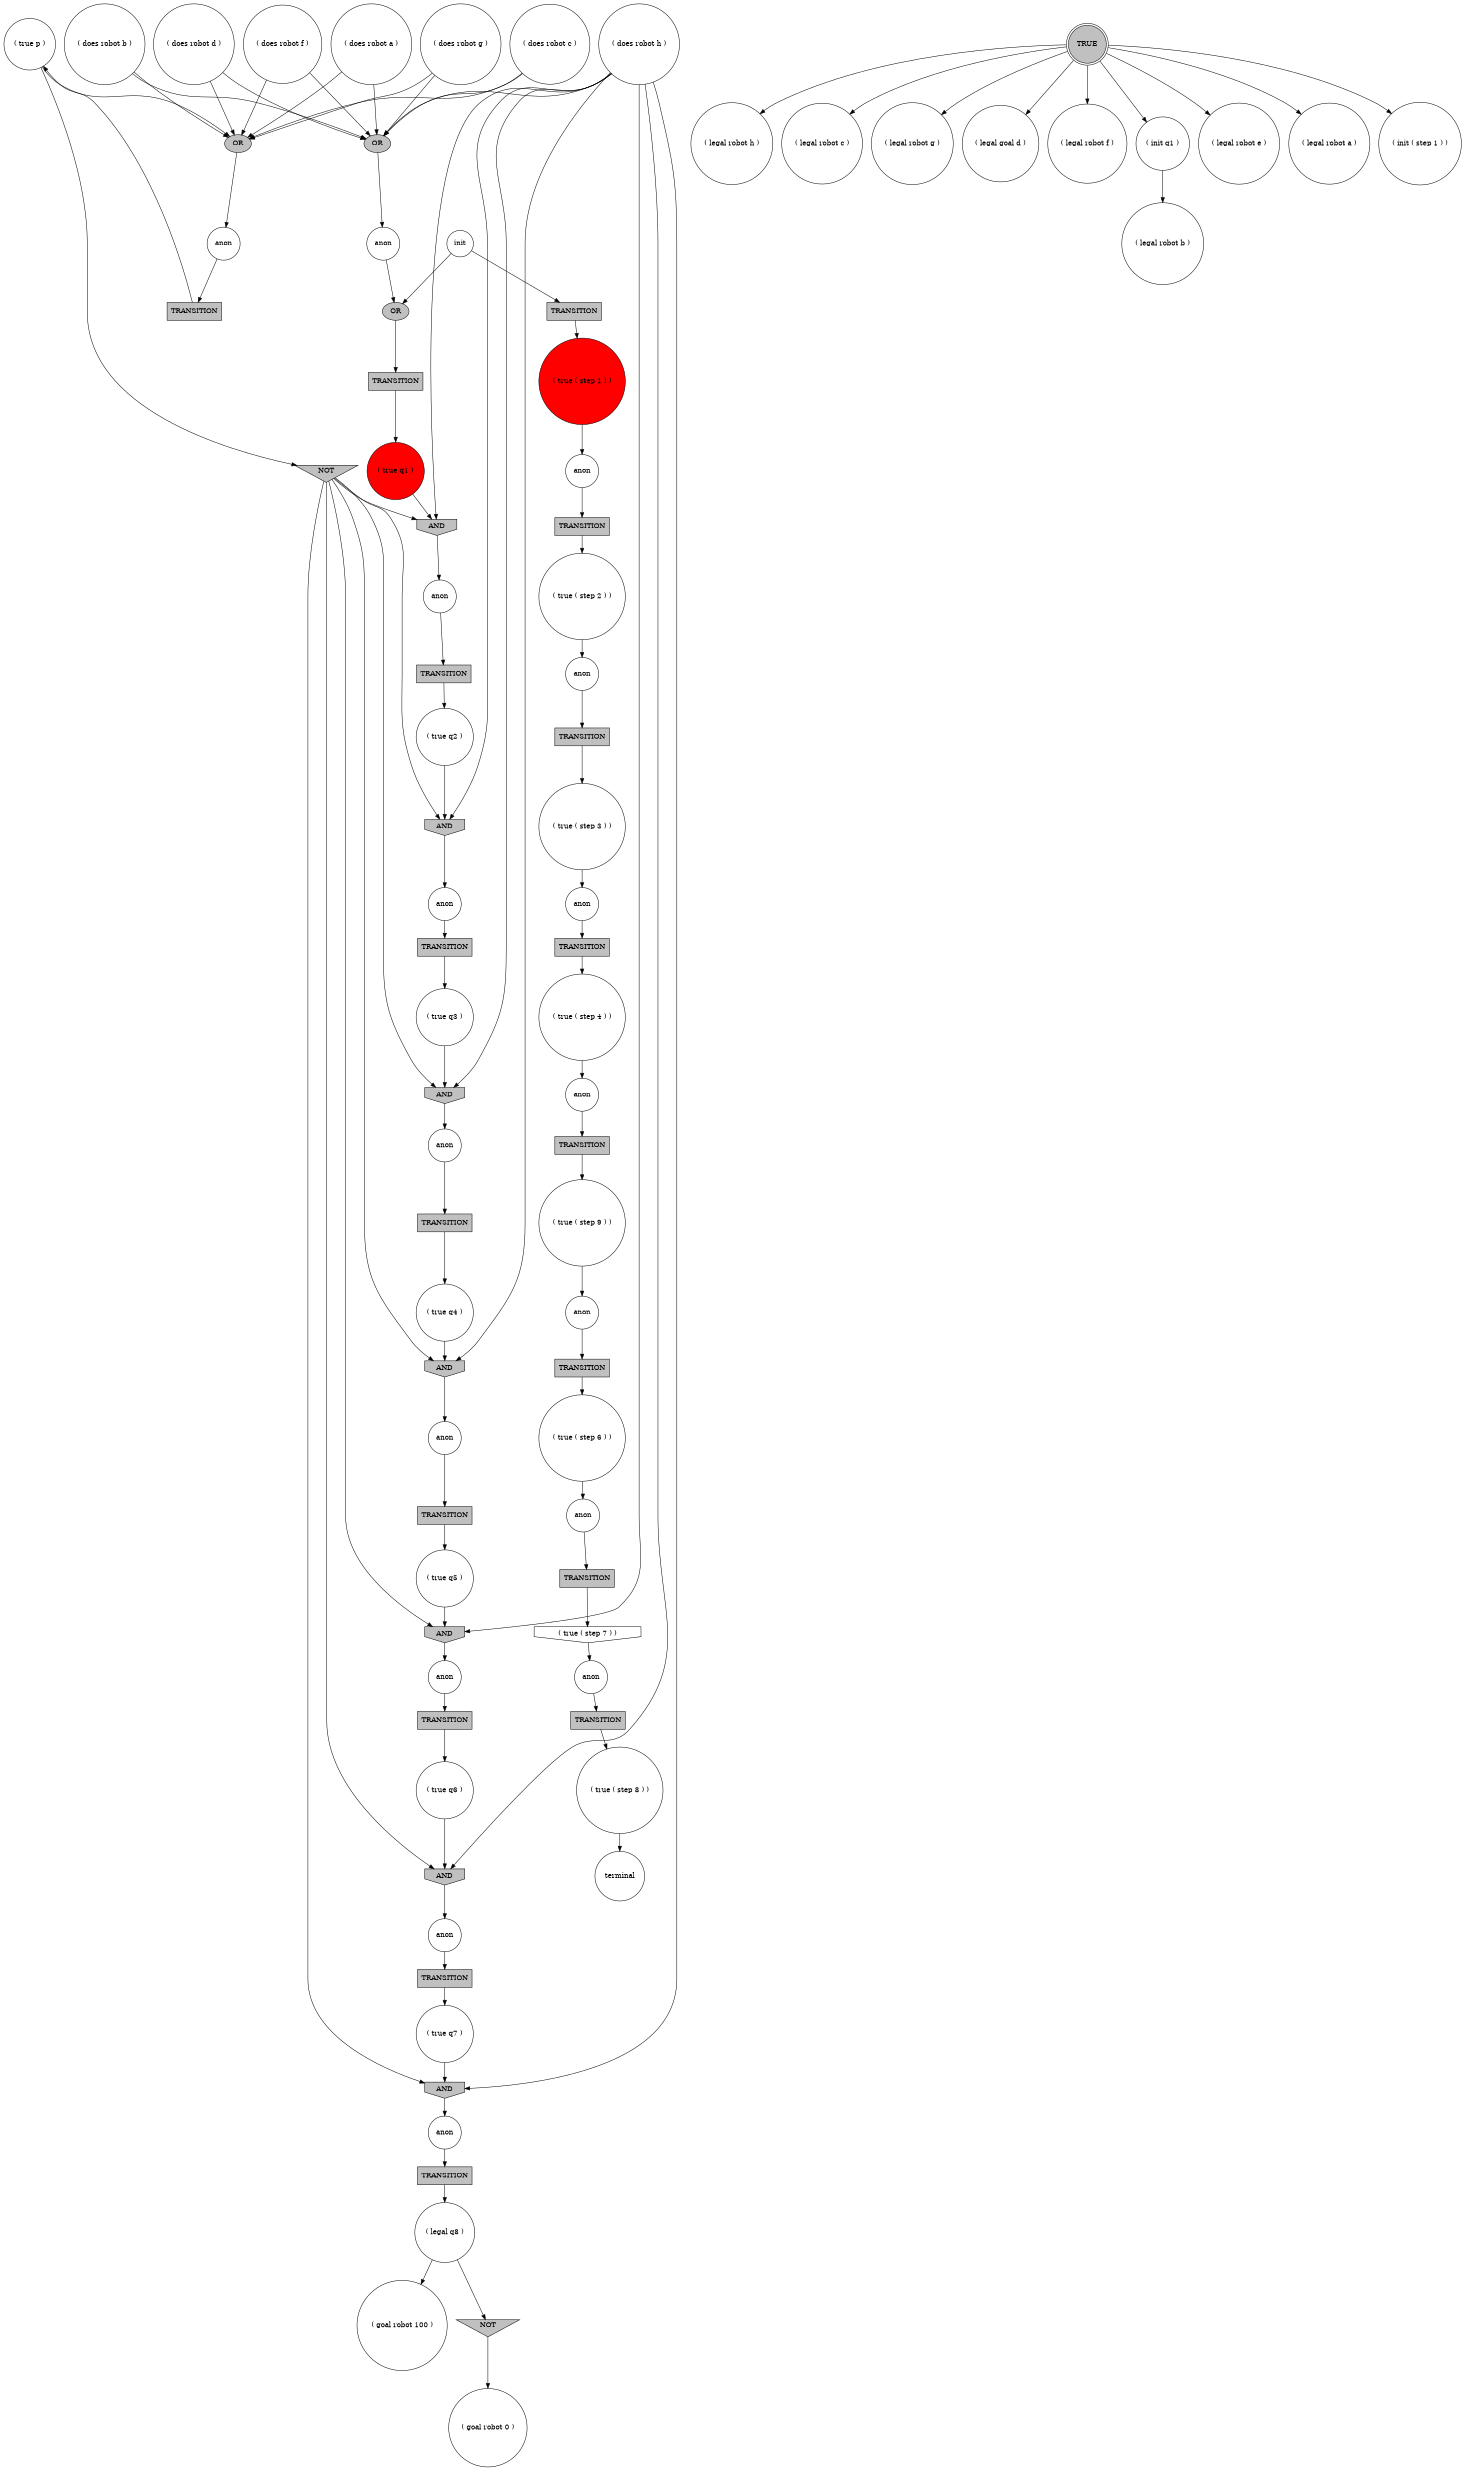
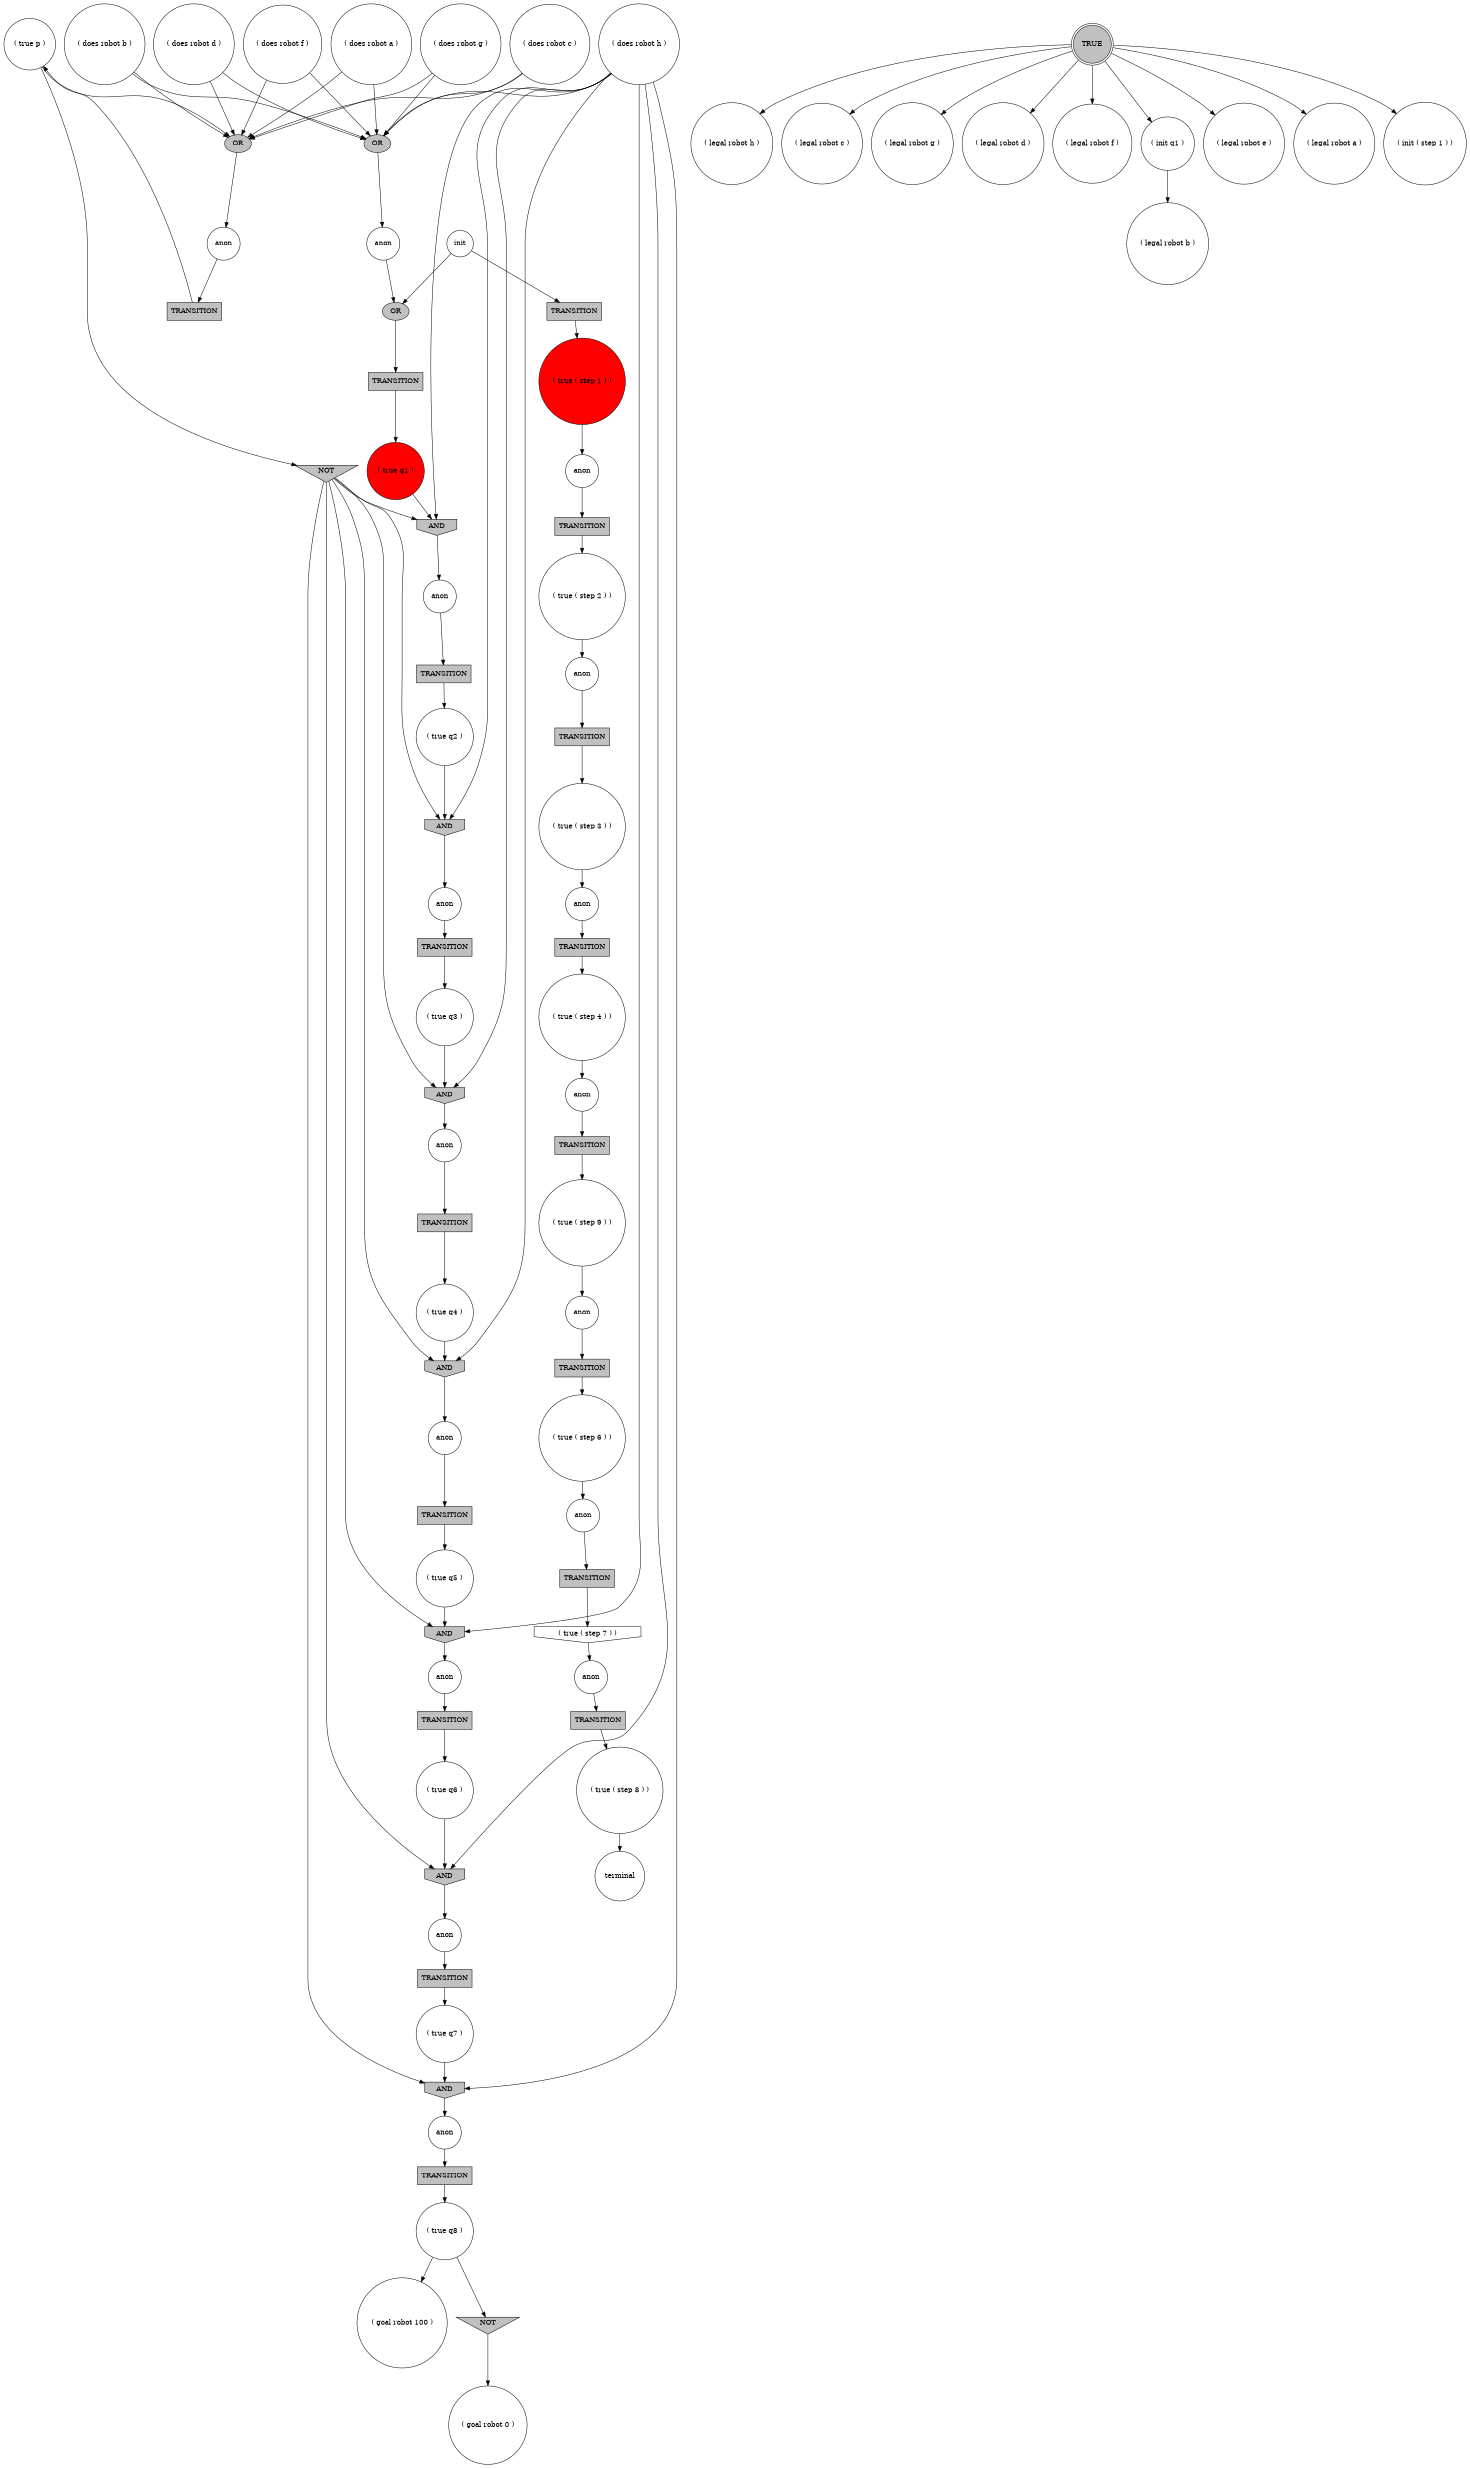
node "( legal goal d )": label "( legal goal d )" -> "( legal robot d )"
node "( legal q8 )": label "( legal q8 )" -> "( true q8 )"
